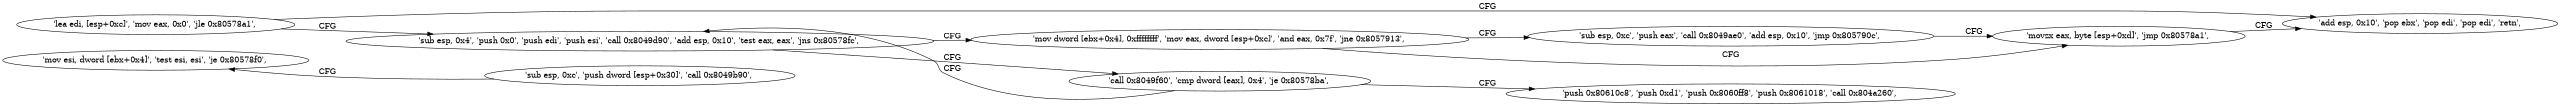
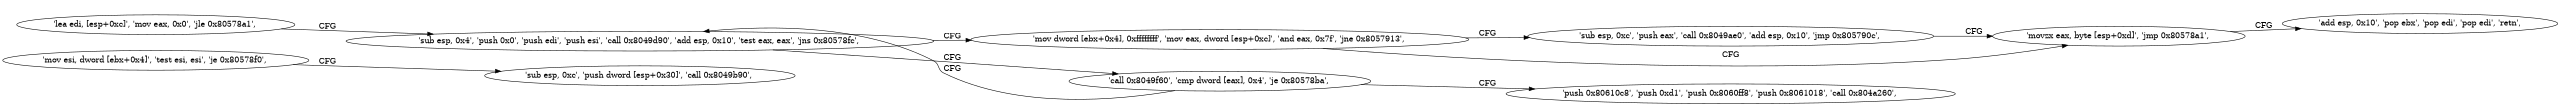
edge "'lea edi, [esp+0xc]', 'mov eax, 0x0', 'jle 0x80578a1'," -> "'add esp, 0x10', 'pop ebx', 'pop edi', 'pop edi', 'retn',": removed, label "CFG"
edge "'sub esp, 0xc', 'push dword [esp+0x30]', 'call 0x8049b90'," -> "'mov esi, dword [ebx+0x4]', 'test esi, esi', 'je 0x80578f0',": reversed
